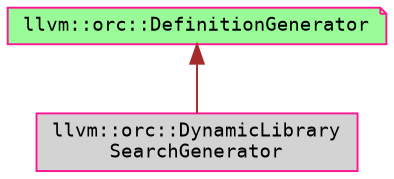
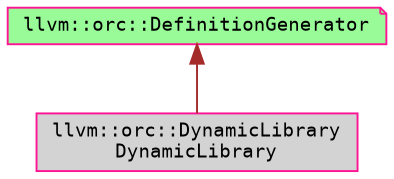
node "llvm::orc::DynamicLibrary SearchGenerator": label "llvm::orc::DynamicLibrary SearchGenerator" -> "llvm::orc::DynamicLibrary DynamicLibrary"
